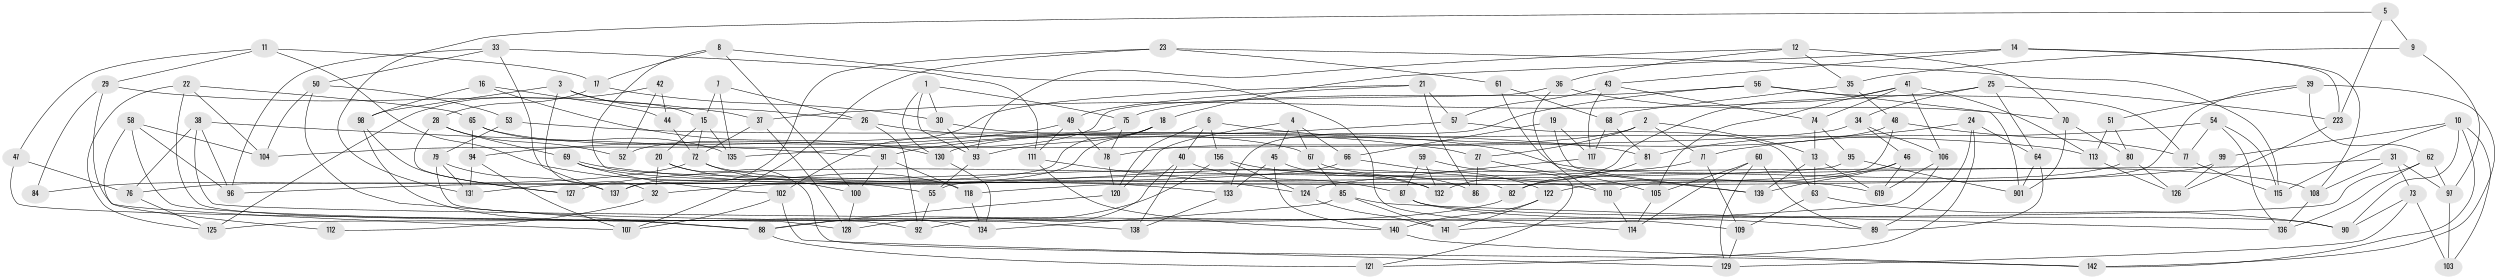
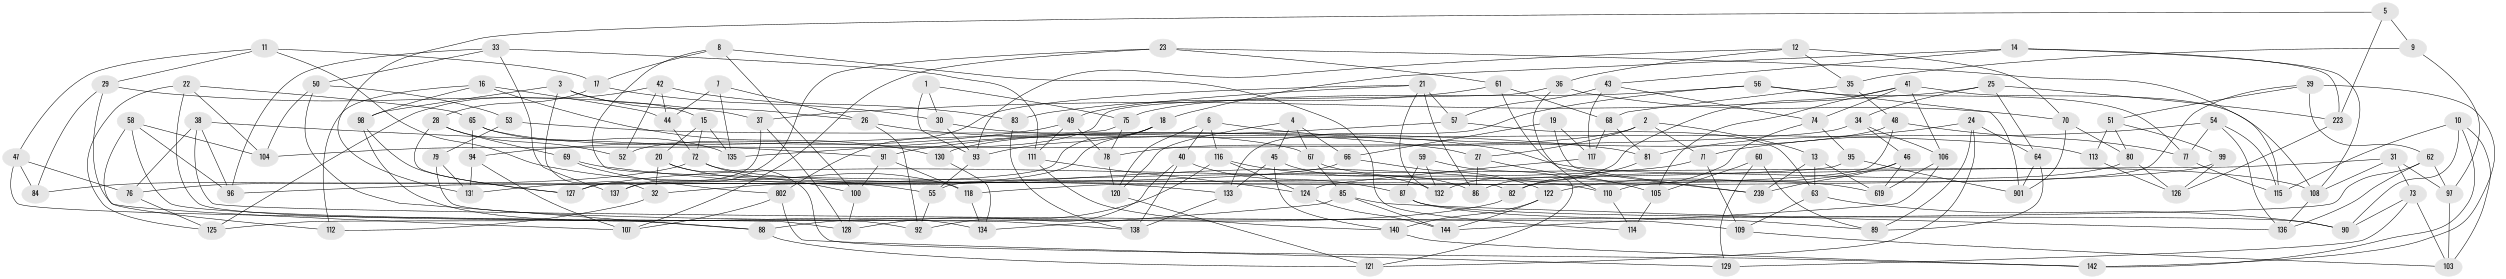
edge "7" -- "15": now "7" -- "44"
edge "16" -- "112": added
edge "41" -- "113": now "41" -- "108"
node "83": added
edge "1" -- "130": removed
edge "37" -- "72": now "37" -- "127"
edge "10" -- "99": now "51" -- "99"
edge "74" -- "13": now "74" -- "86"
node "156": label "156" -> "116"
edge "47" -- "84": added
edge "69" -- "132": now "21" -- "132"
edge "79" -- "137": removed
edge "60" -- "114": removed
node "102": label "102" -> "802"
node "139": label "139" -> "239"
edge "120" -- "88": now "120" -- "121"
node "141": label "141" -> "144"
edge "109" -- "129": now "109" -- "103"
